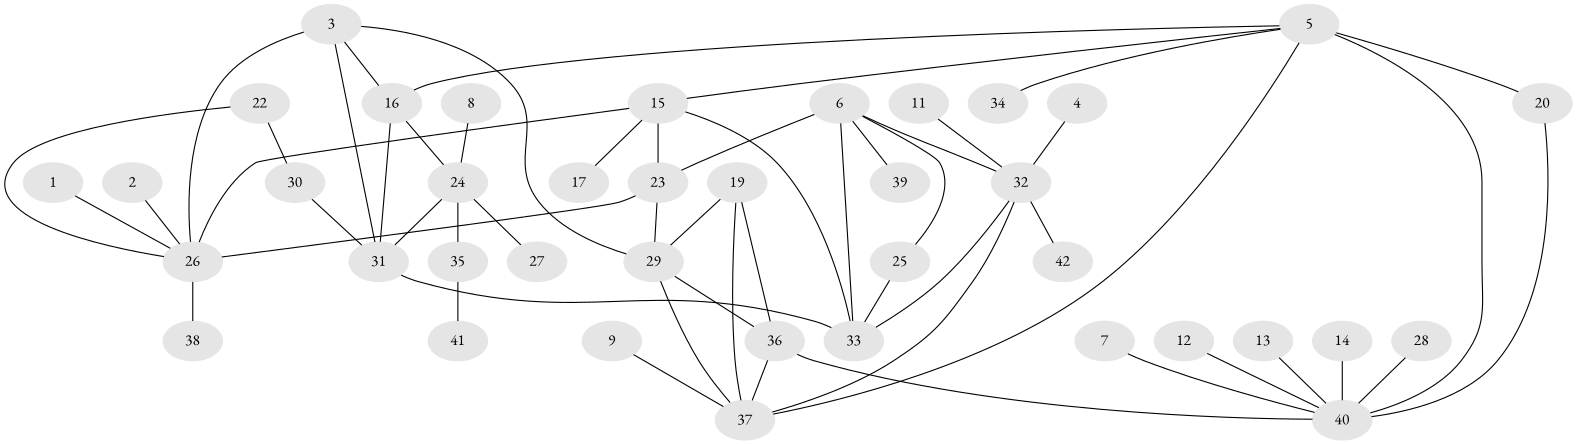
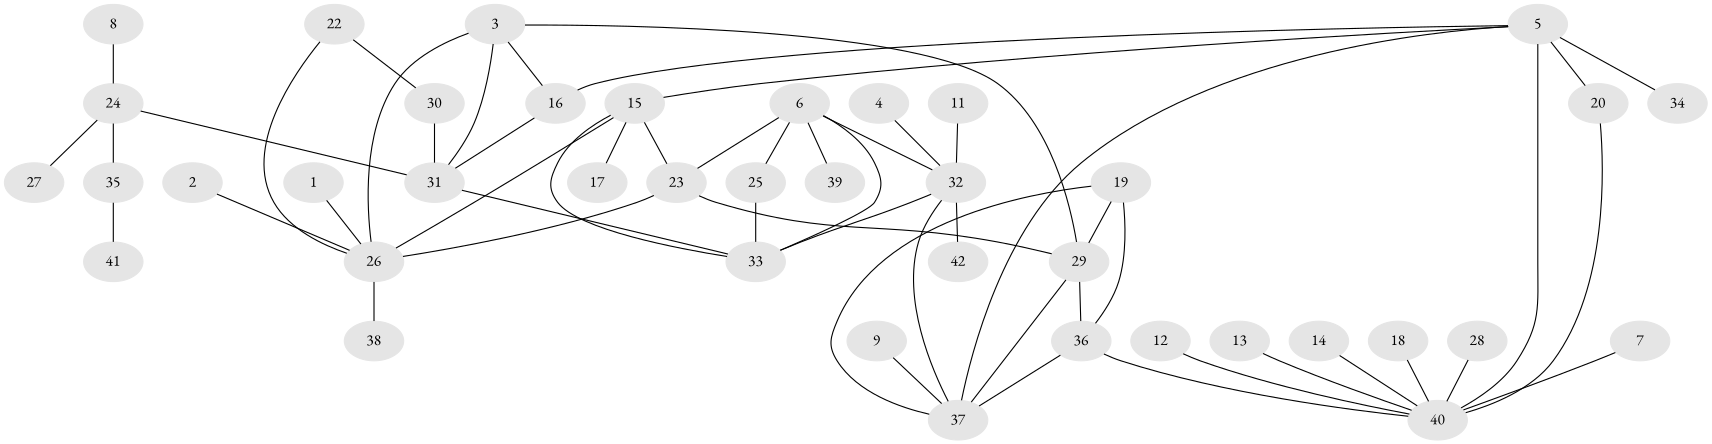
edge "16" -- "24": removed
node "18": added
